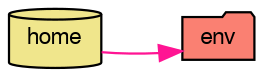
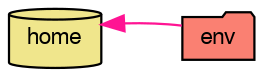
edge "home" -> "env": reversed
